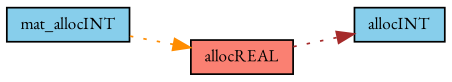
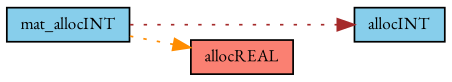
edge "allocREAL" -> "allocINT": now "mat_allocINT" -> "allocINT"
